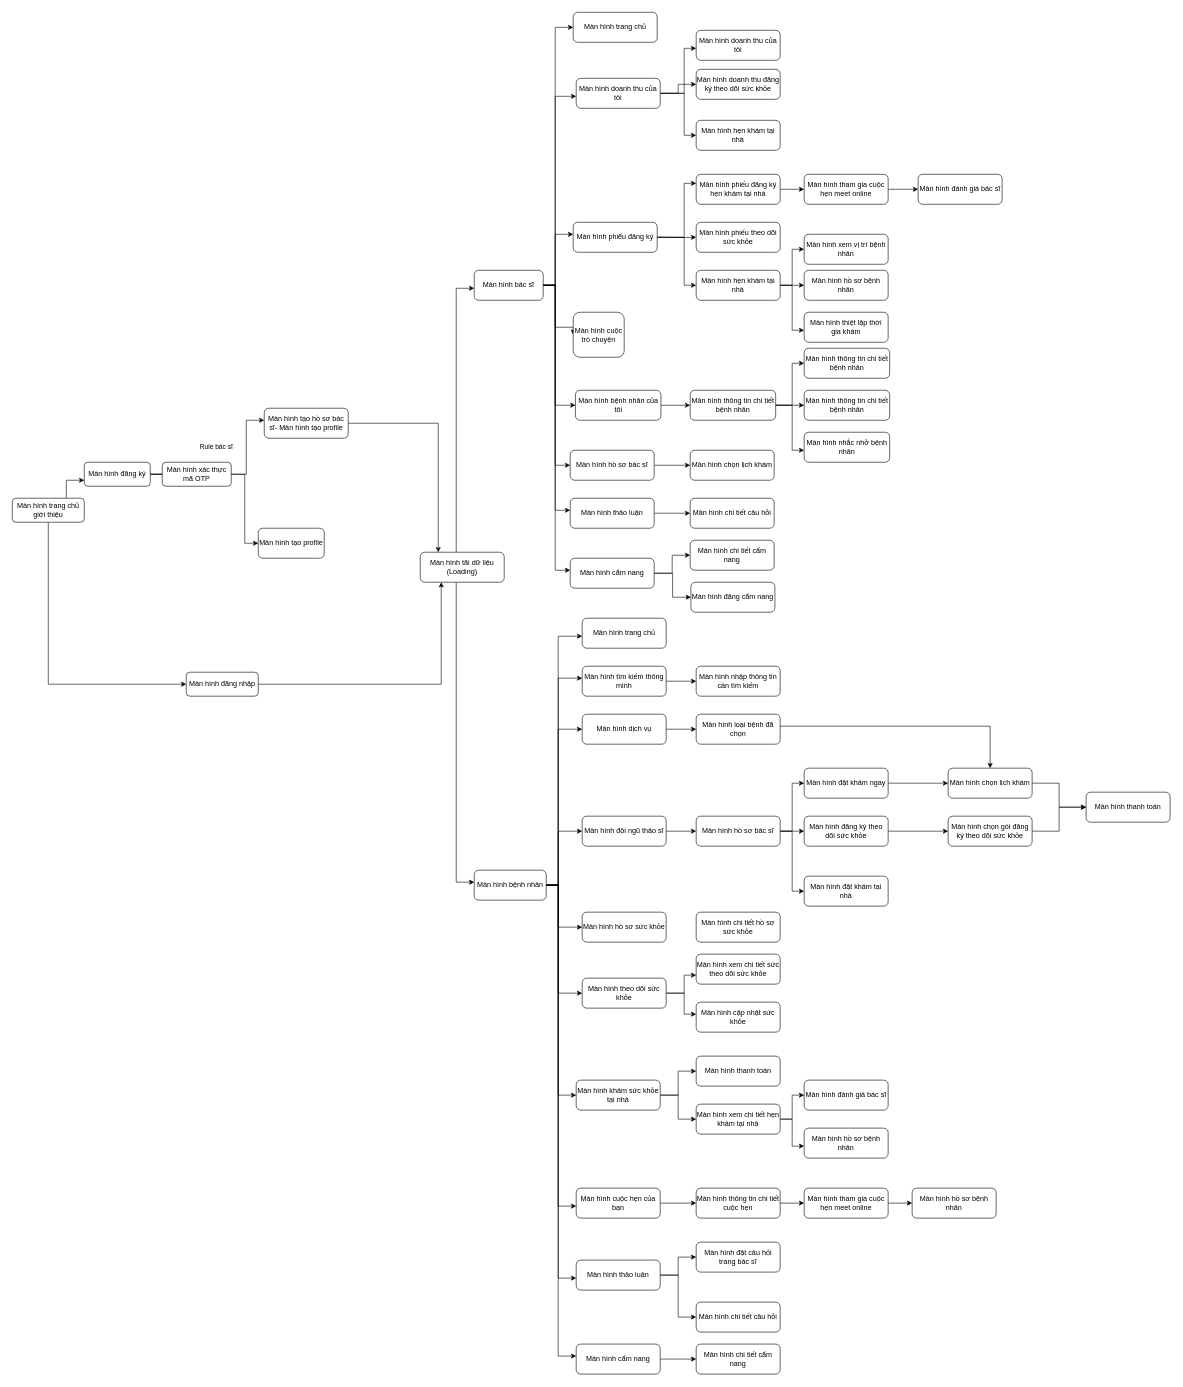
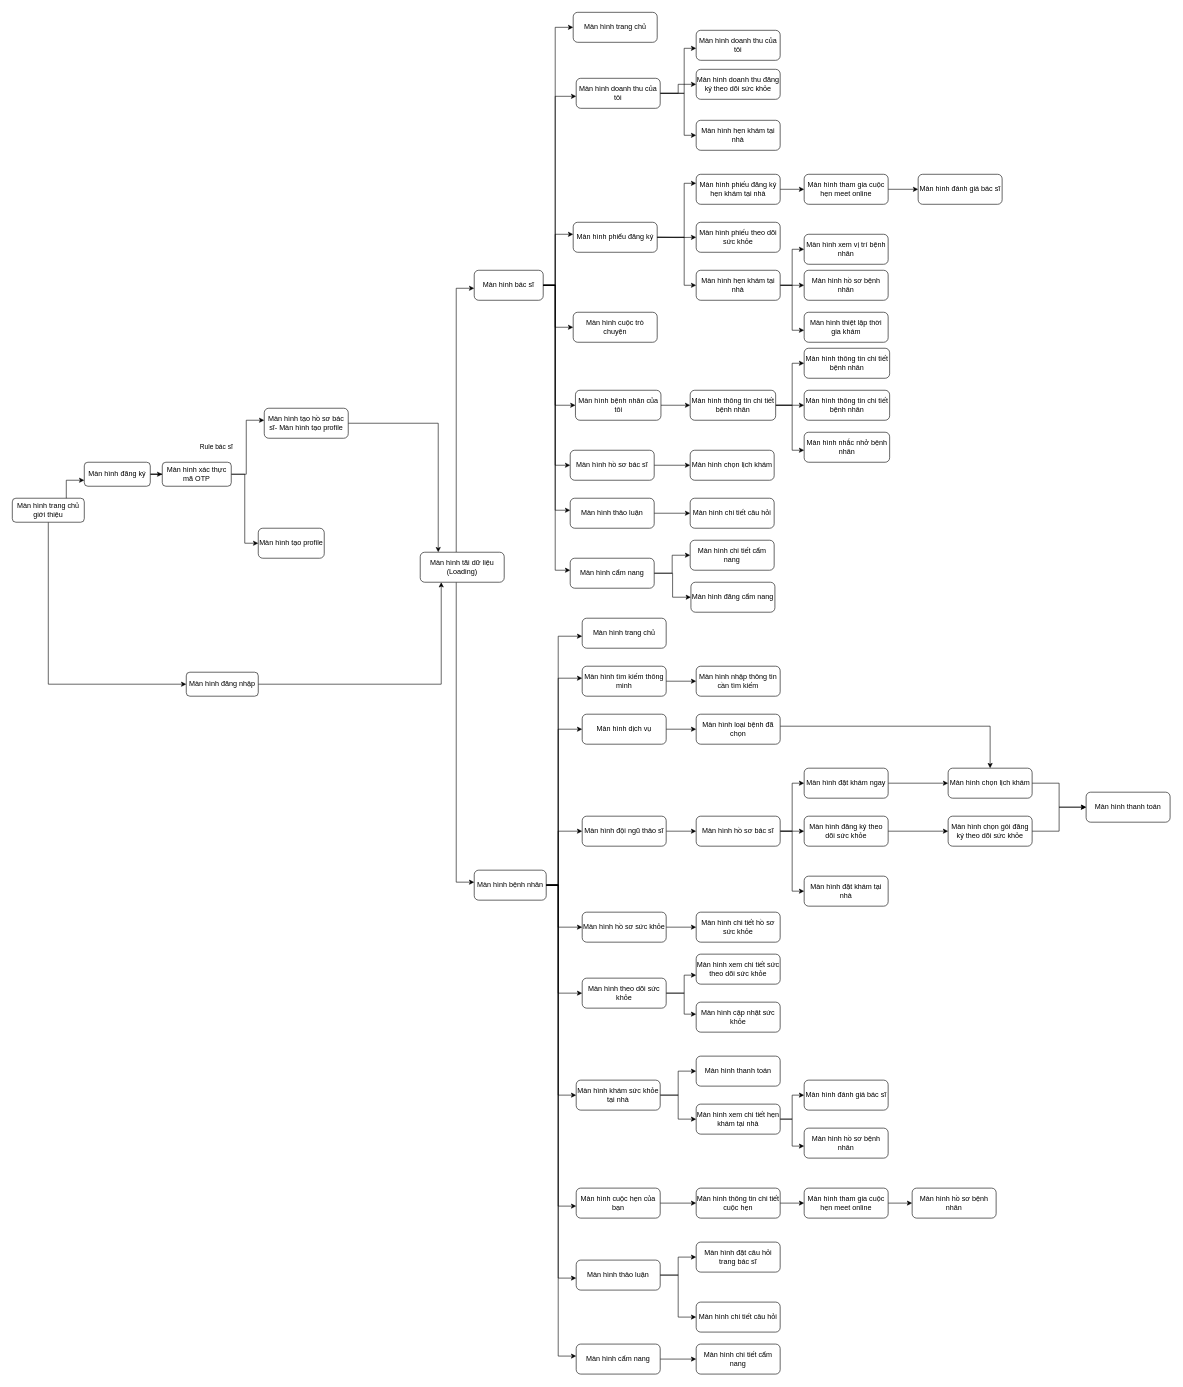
node "Màn hình cuộc trò chuyện": size 51x45 -> 84x30
edge "Màn hình đăng ký" -- "Màn hình xác thực mã OTP": arrowhead none -> classic
edge "Màn hình hồ sơ sức khỏe" -> "Màn hình chi tiết hồ sơ sức khỏe": added
